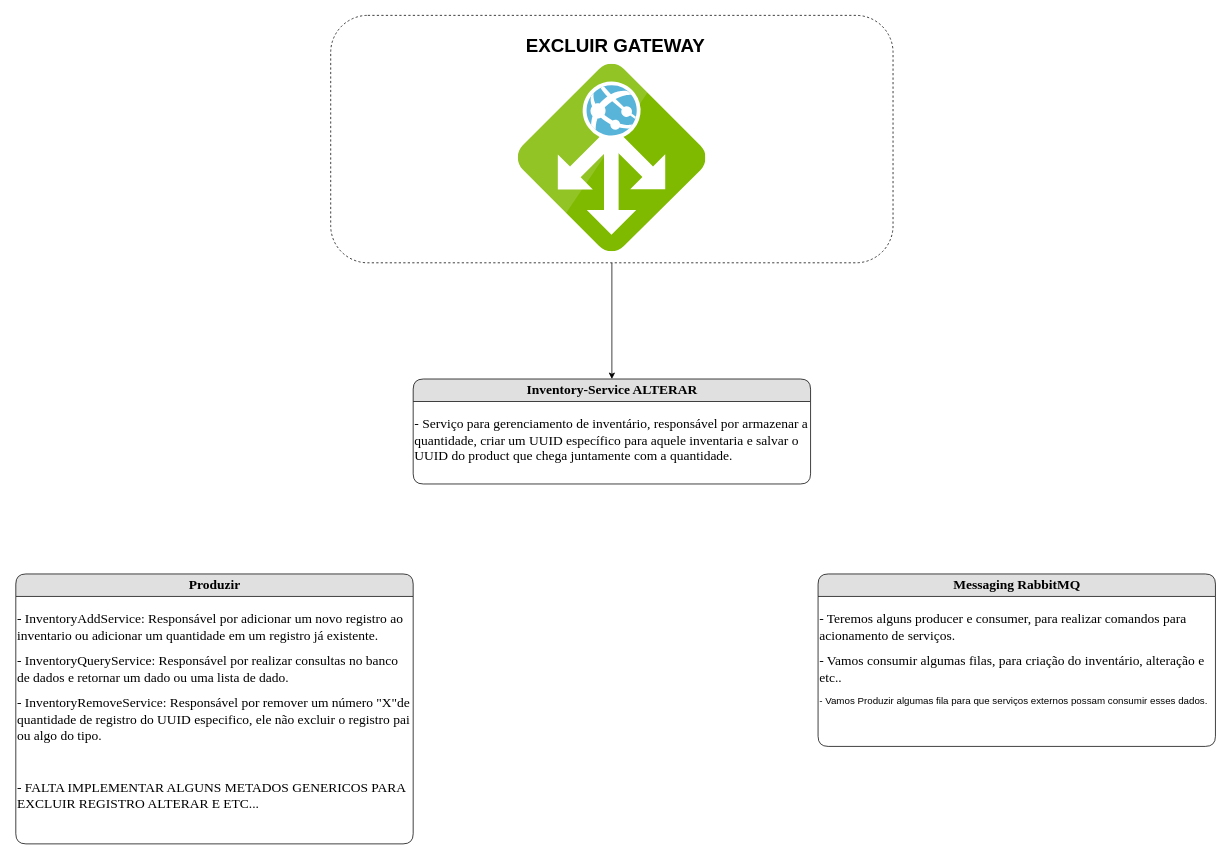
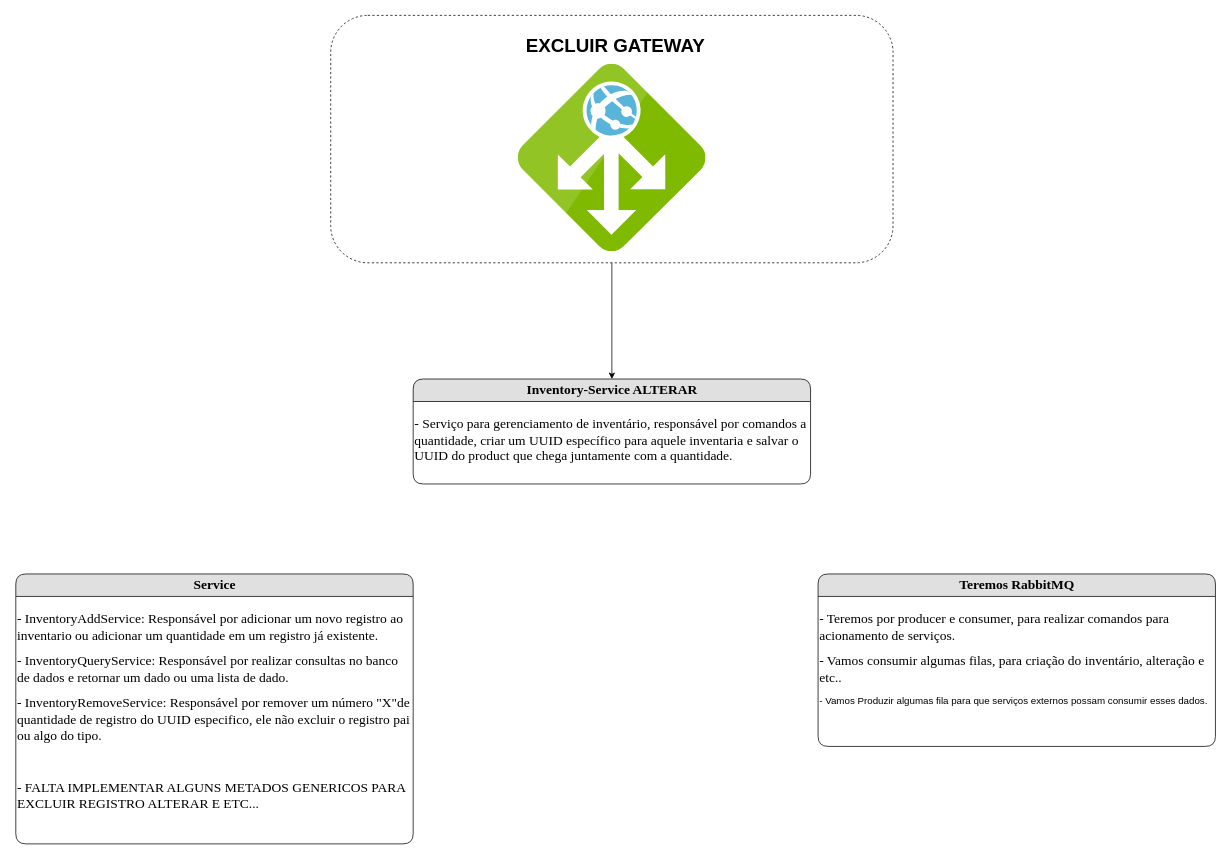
node "- Serviço para gerenciamento de inventário, responsável por armazenar a quantidade, criar um UUID específico para aquele inventaria e salvar o UUID do product que chega juntamente com a quantidade.": label "- Serviço para gerenciamento de inventário, responsável por armazenar a quantidade, criar um UUID específico para aquele inventaria e salvar o UUID do product que chega juntamente com a quantidade." -> "- Serviço para gerenciamento de inventário, responsável por comandos a quantidade, criar um UUID específico para aquele inventaria e salvar o UUID do product que chega juntamente com a quantidade."
node "Produzir": label "Produzir" -> "Service"
node "Messaging RabbitMQ": label "Messaging RabbitMQ" -> "Teremos RabbitMQ"
node "- Teremos alguns producer e consumer, para realizar comandos para acionamento de serviços. - Vamos consumir algumas filas, para criação do inventário, alteração e etc.. - Vamos Produzir algumas fila para que serviços externos possam consumir esses dados.": label "- Teremos alguns producer e consumer, para realizar comandos para acionamento de serviços. - Vamos consumir algumas filas, para criação do inventário, alteração e etc.. - Vamos Produzir algumas fila para que serviços externos possam consumir esses dados." -> "- Teremos por producer e consumer, para realizar comandos para acionamento de serviços. - Vamos consumir algumas filas, para criação do inventário, alteração e etc.. - Vamos Produzir algumas fila para que serviços externos possam consumir esses dados."
